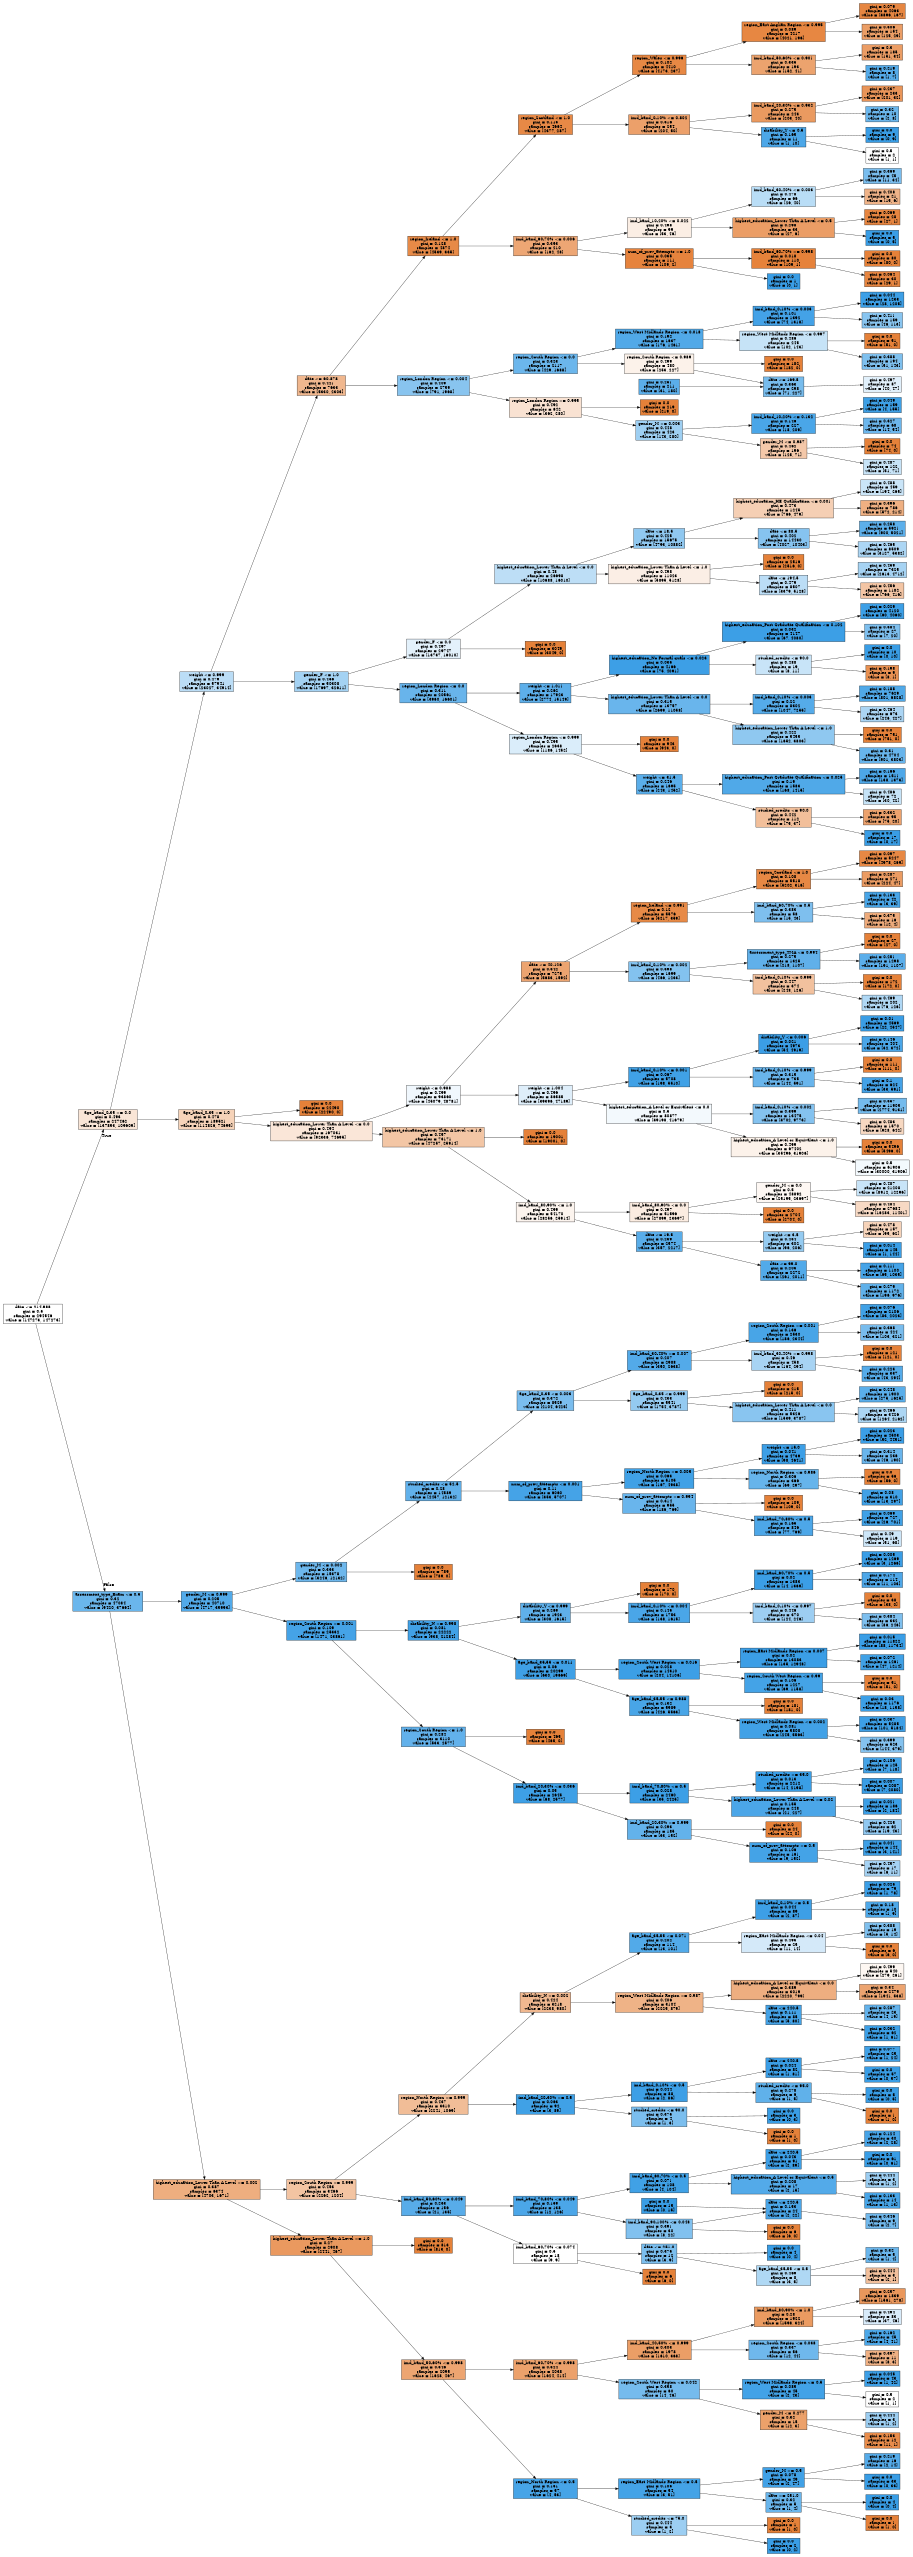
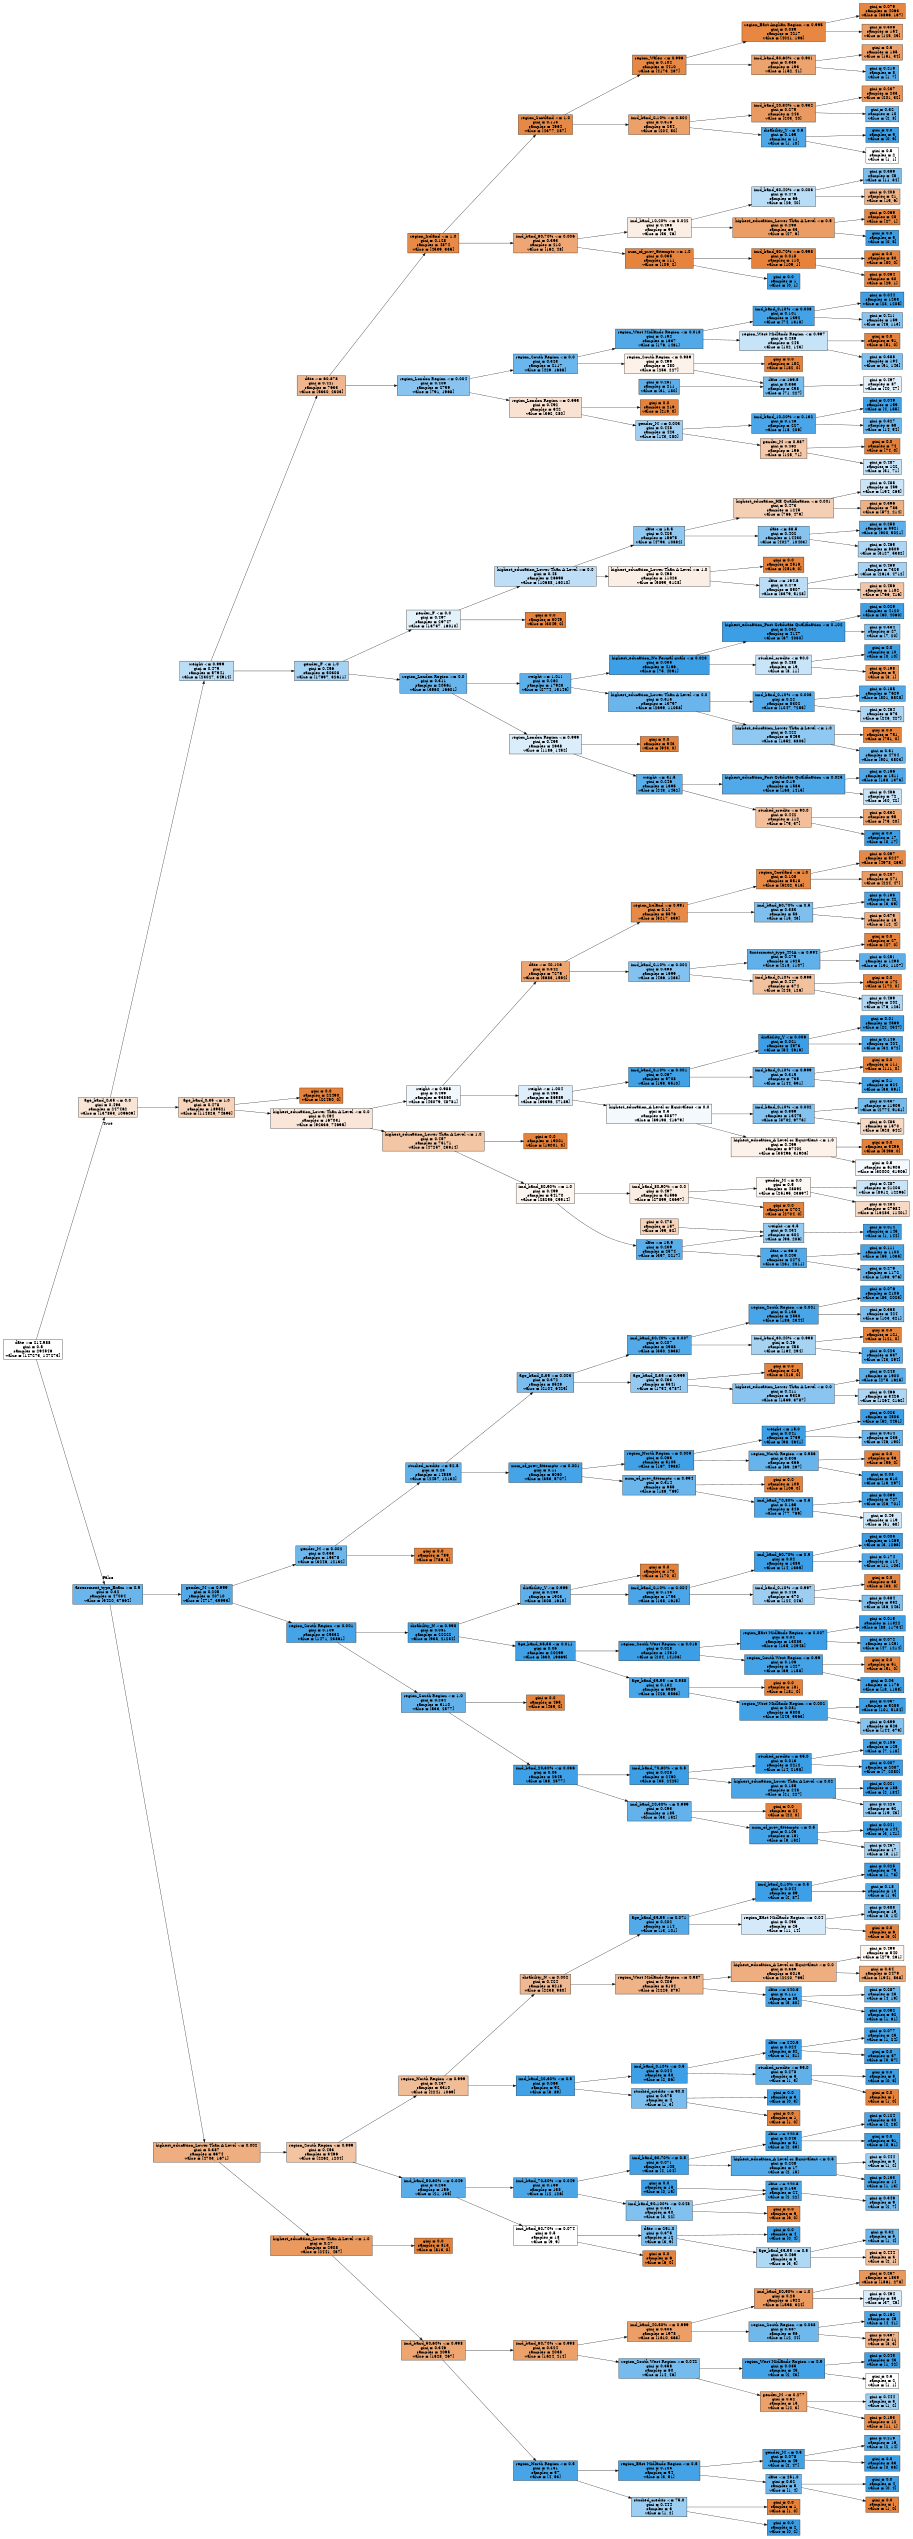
edge "weight <= 3.5 gini = 0.434 samples = 302 value = [96, 206]" -> "gini = 0.478 samples = 157 value = [95, 62]": reversed
